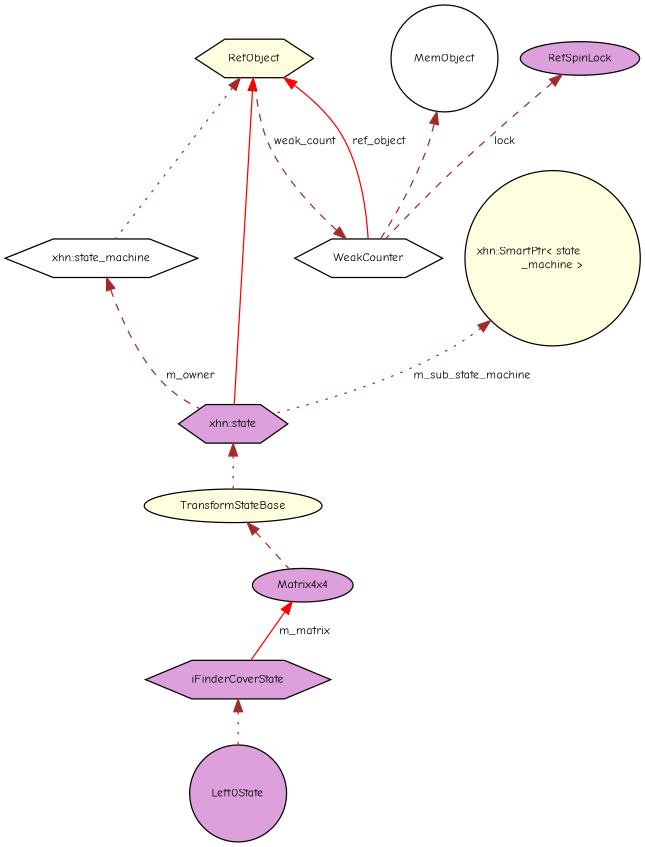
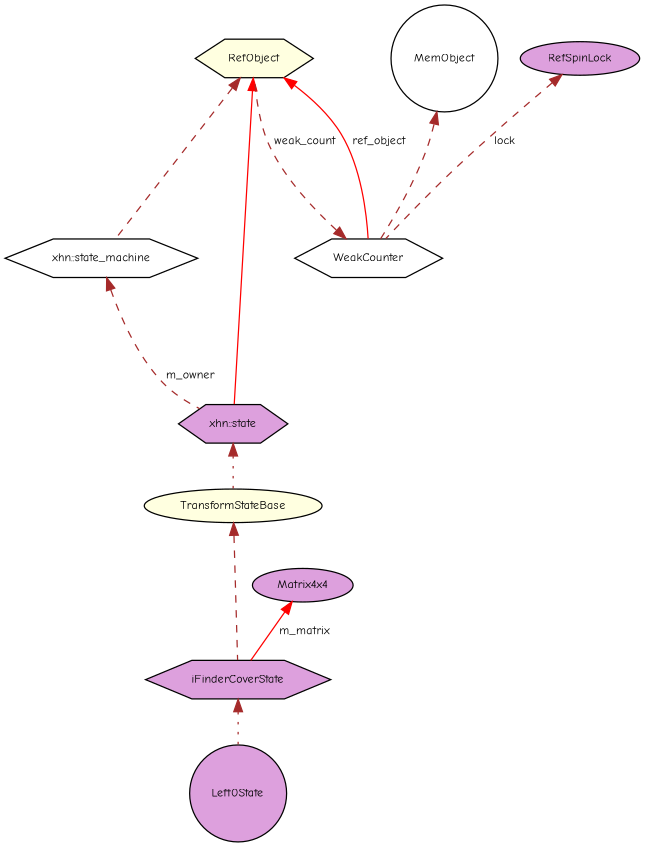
edge "xhn::state_machine" -> "RefObject": style dotted -> dashed
node "xhn::SmartPtr< state _machine >": removed
edge "Matrix4x4" -> "TransformStateBase": now "iFinderCoverState" -> "TransformStateBase"
